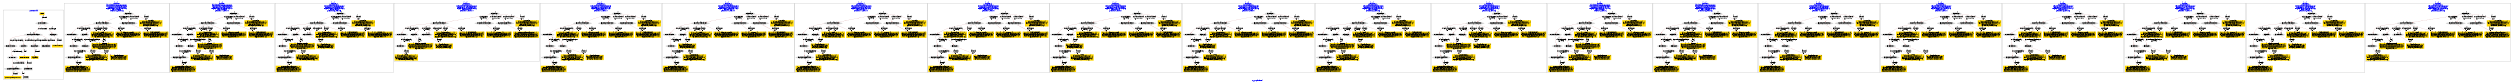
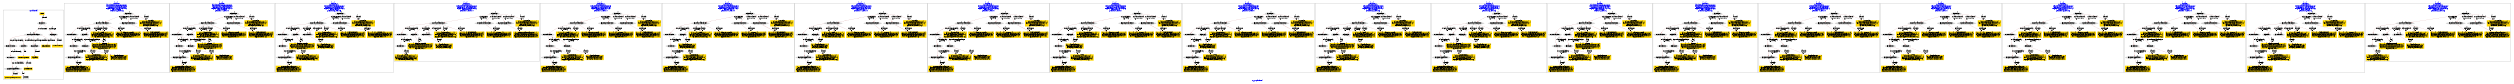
cluster "1-correct model": label "1-correct model" -> "1-model model"
node "E31_Document1": label "E31_Document1" -> "E31_Actor1"
node "DESCRIPTION": fillcolor lightgray -> gold
node "TITLE NO TITLE": label "TITLE NO TITLE" -> "TITLE NO AUTHOR"
node "AUTHOR_URI": fillcolor lightgray -> gold
